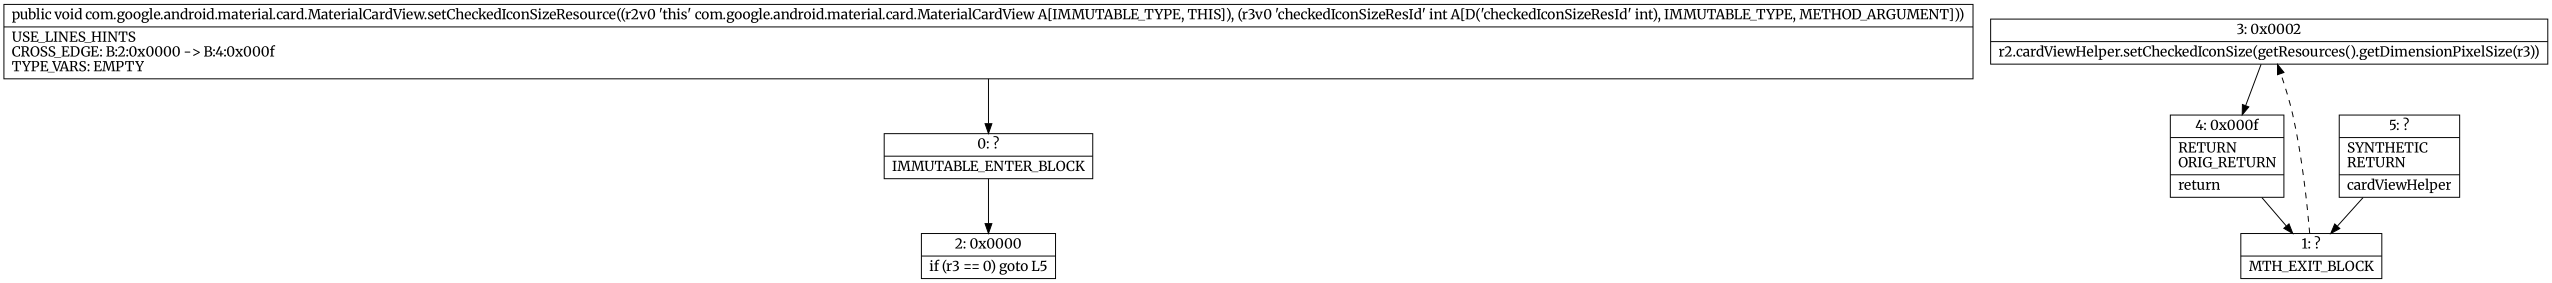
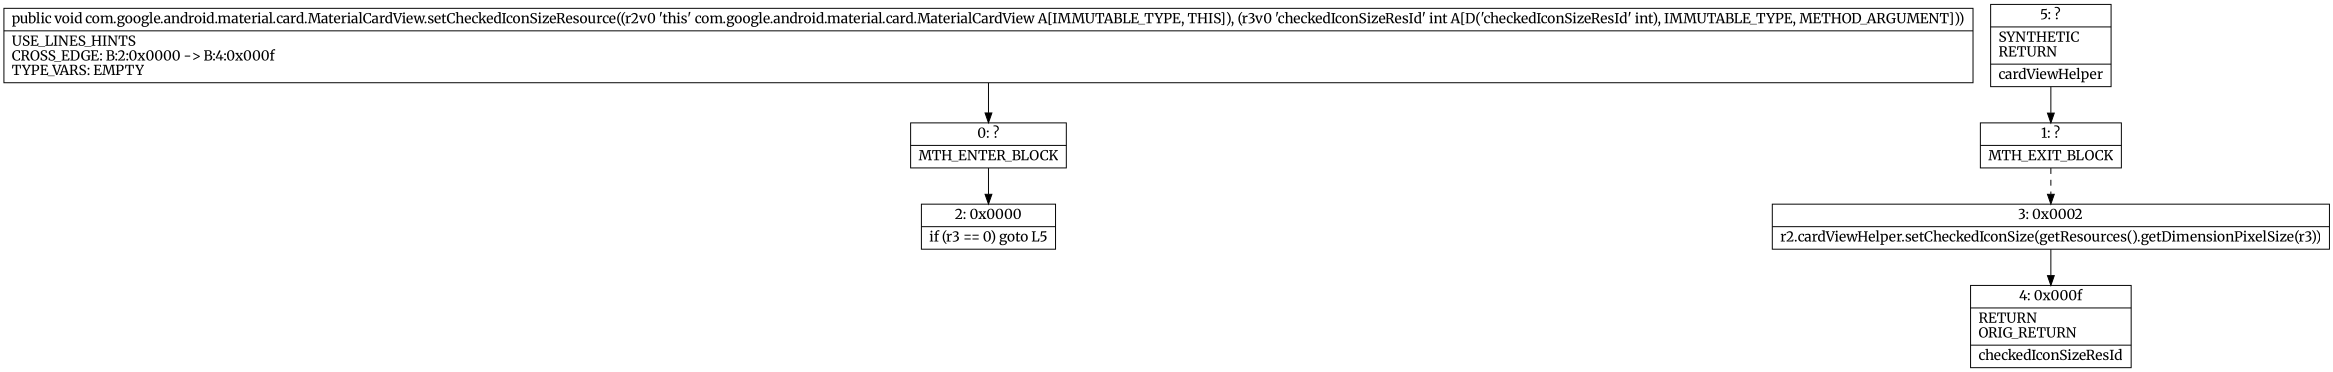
node "0: ?": text "IMMUTABLE_ENTER_BLOCK" -> "MTH_ENTER_BLOCK"
node "4: 0x000f": text "return" -> "checkedIconSizeResId"
edge "4: 0x000f" -> "1: ?": removed
